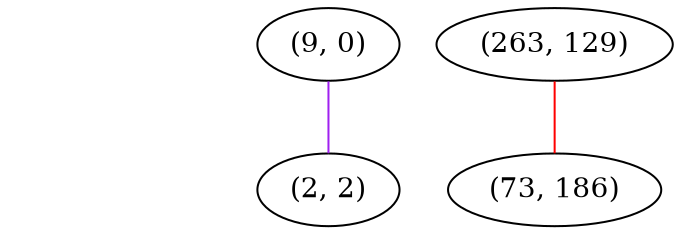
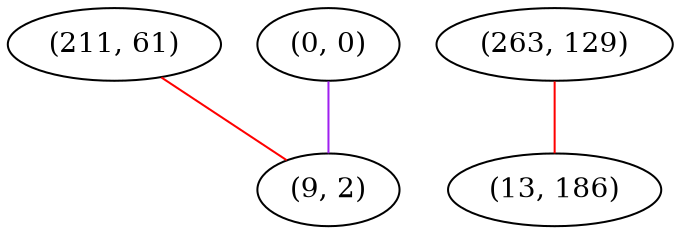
node "(211, 61)": added
node "(9, 0)": label "(9, 0)" -> "(0, 0)"
node "(2, 2)": label "(2, 2)" -> "(9, 2)"
node "(73, 186)": label "(73, 186)" -> "(13, 186)"
